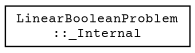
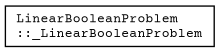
node "LinearBooleanProblem ::_Internal": label "LinearBooleanProblem ::_Internal" -> "LinearBooleanProblem ::_LinearBooleanProblem"
